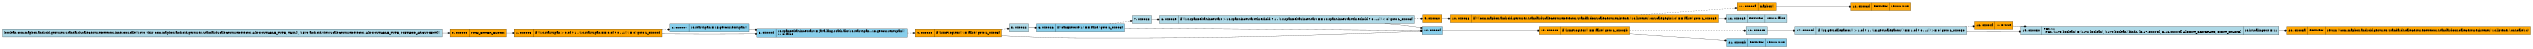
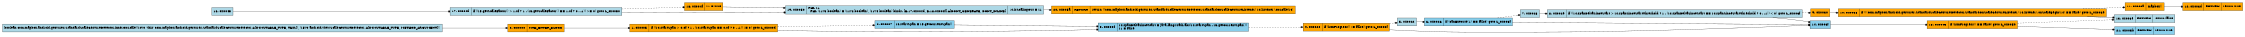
edge "15: 0x0043" -> "16: 0x0045": now "15: 0x0043" -> "13: 0x003e"
